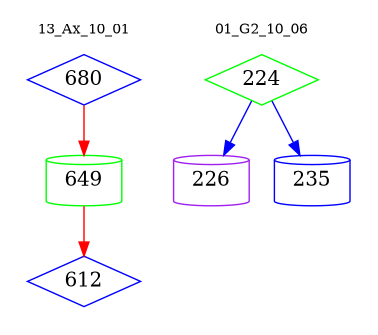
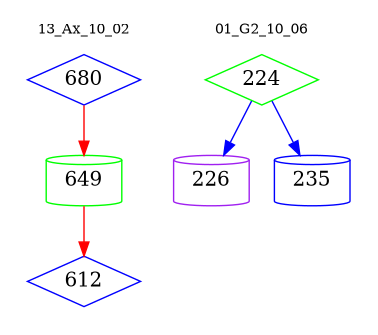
cluster "13_Ax_10_01": label "13_Ax_10_01" -> "13_Ax_10_02"
